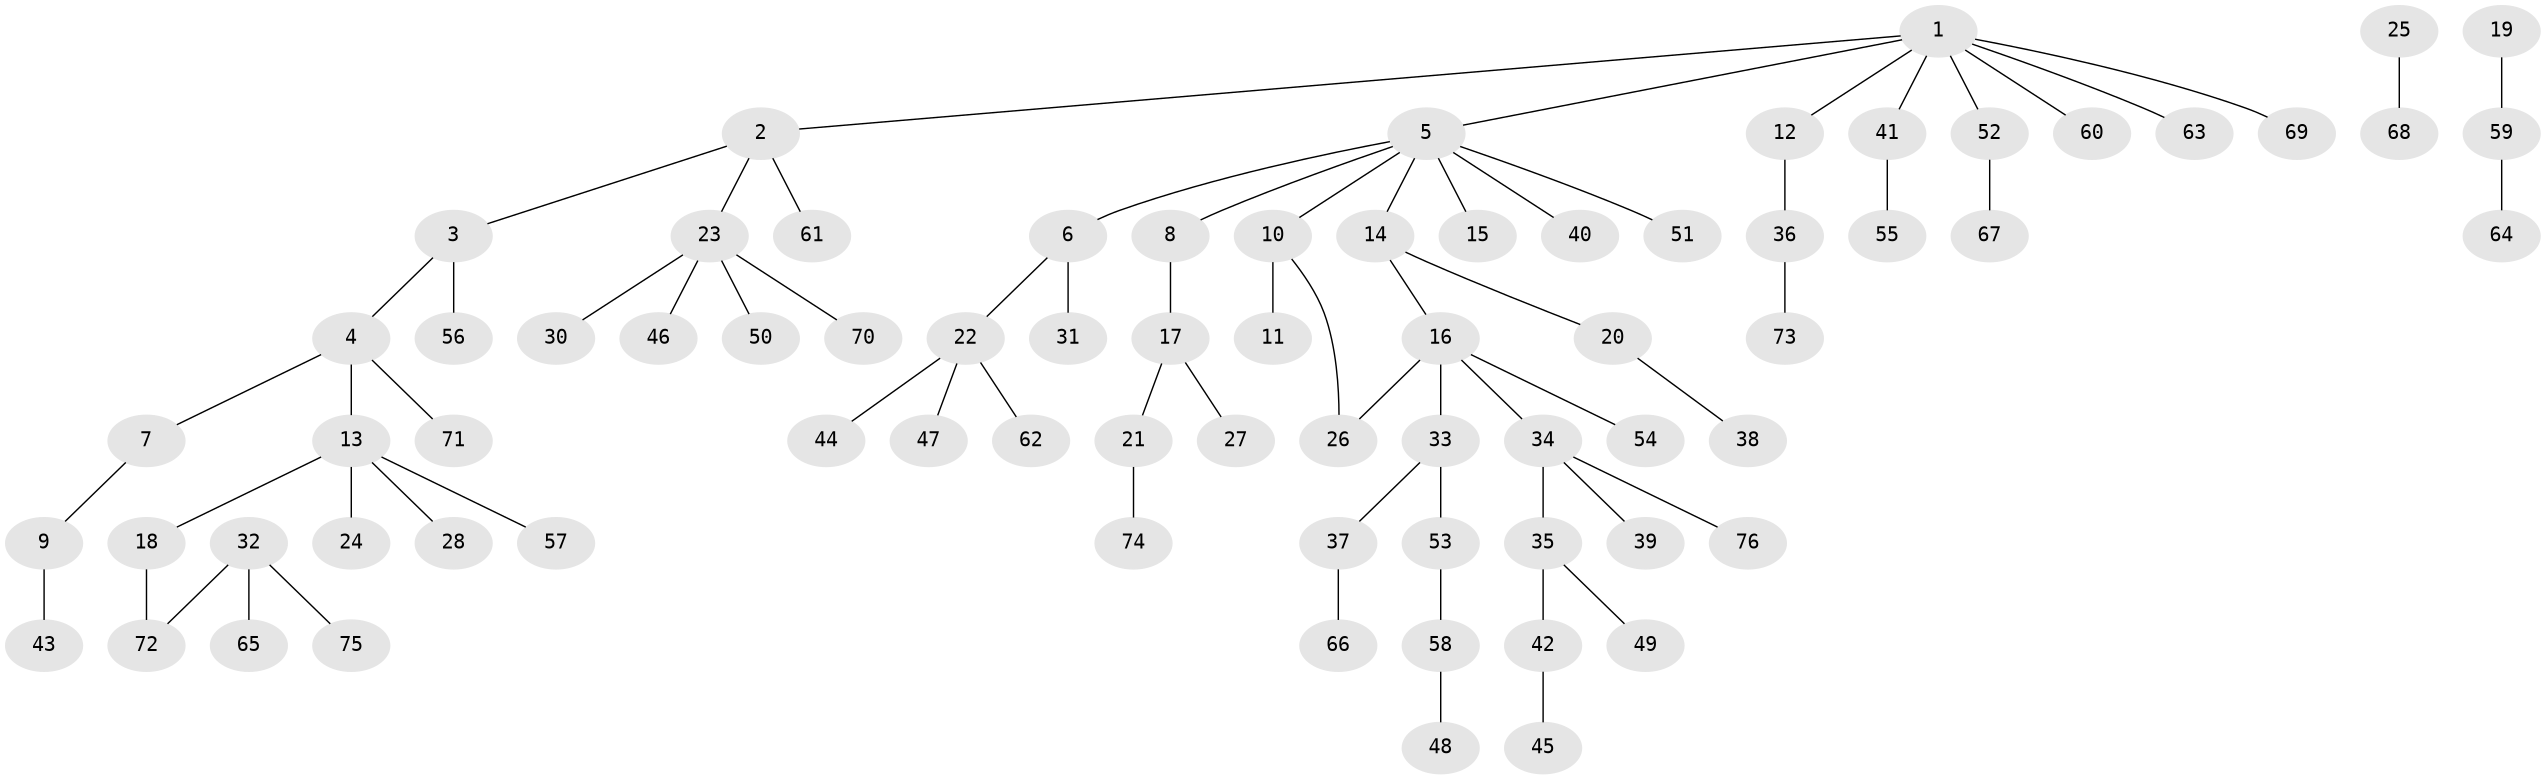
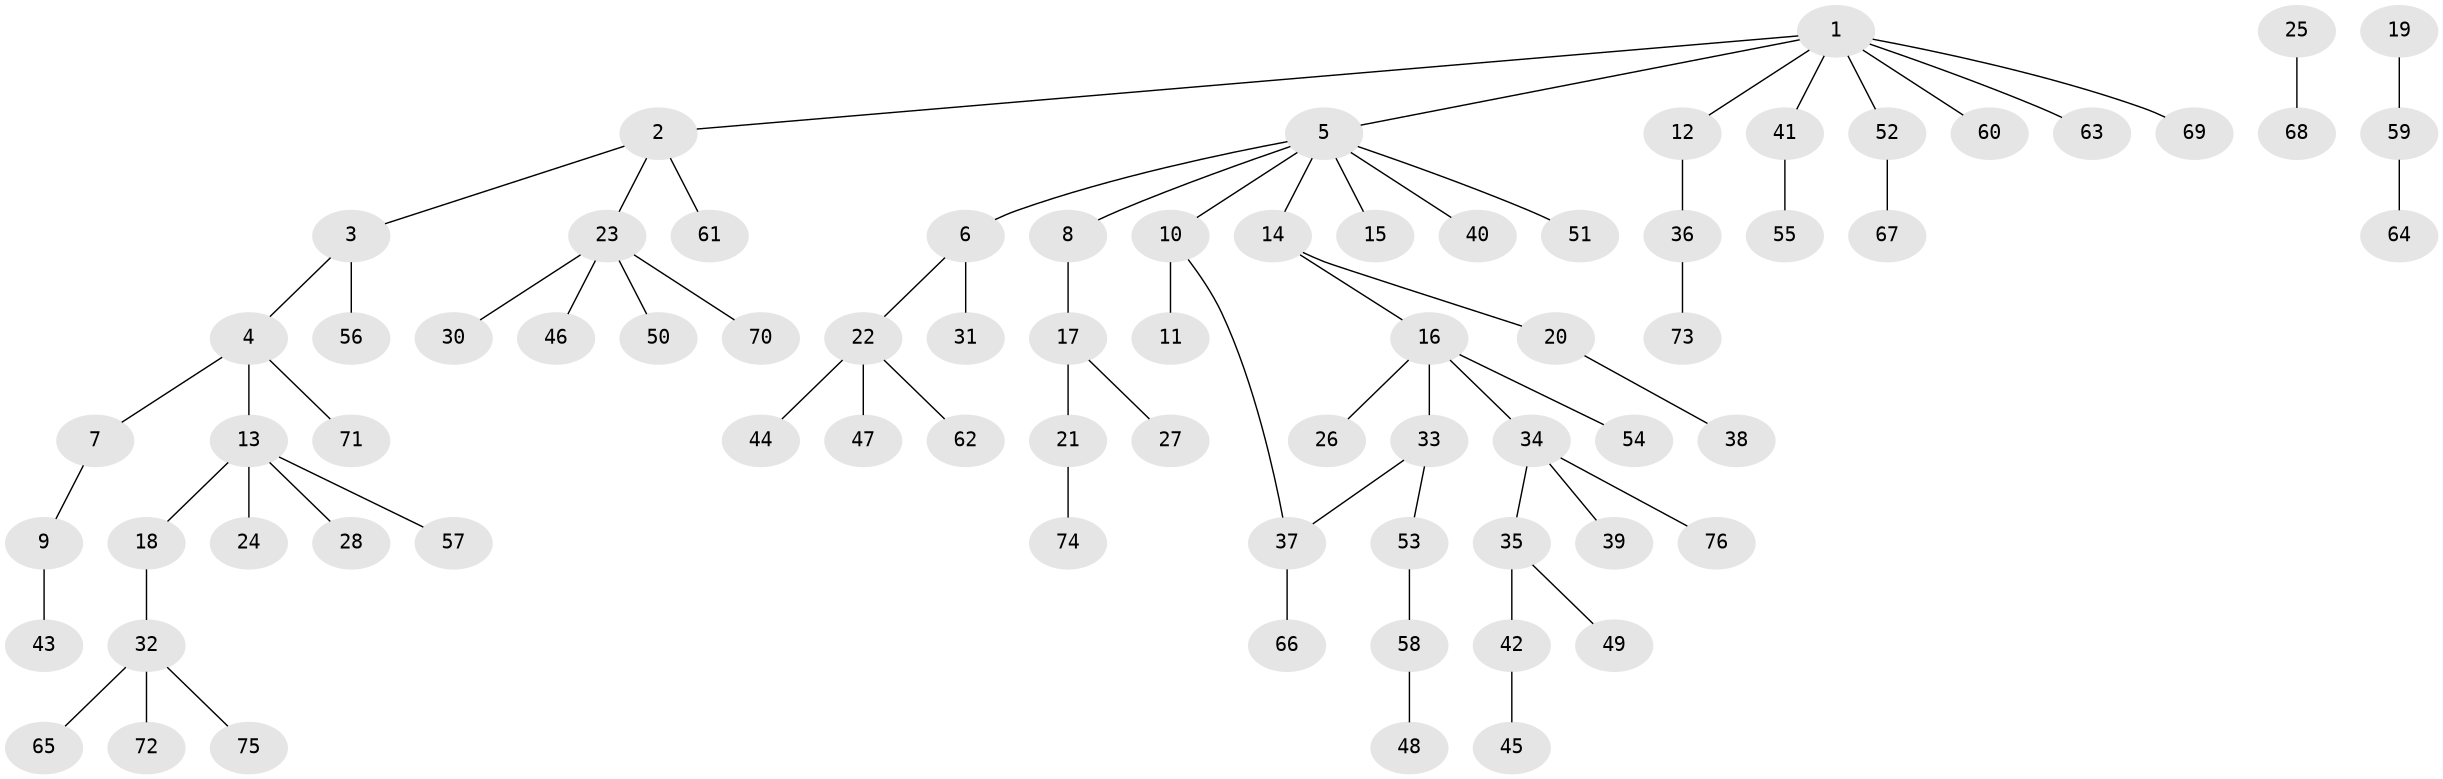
edge "10" -- "26": now "10" -- "37"
edge "18" -- "72": now "18" -- "32"
